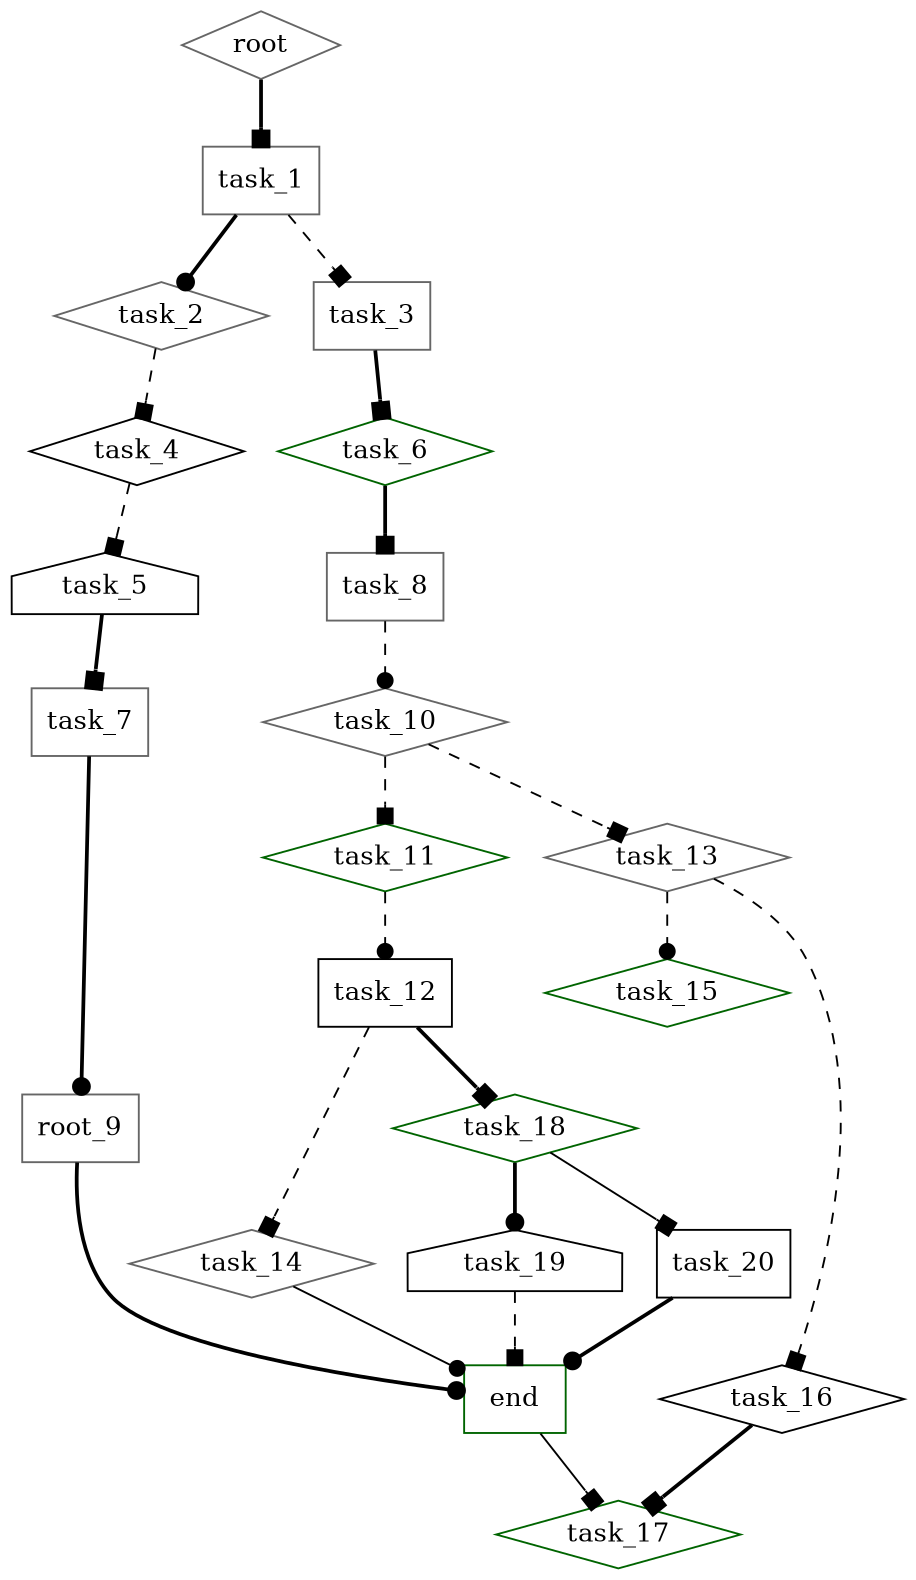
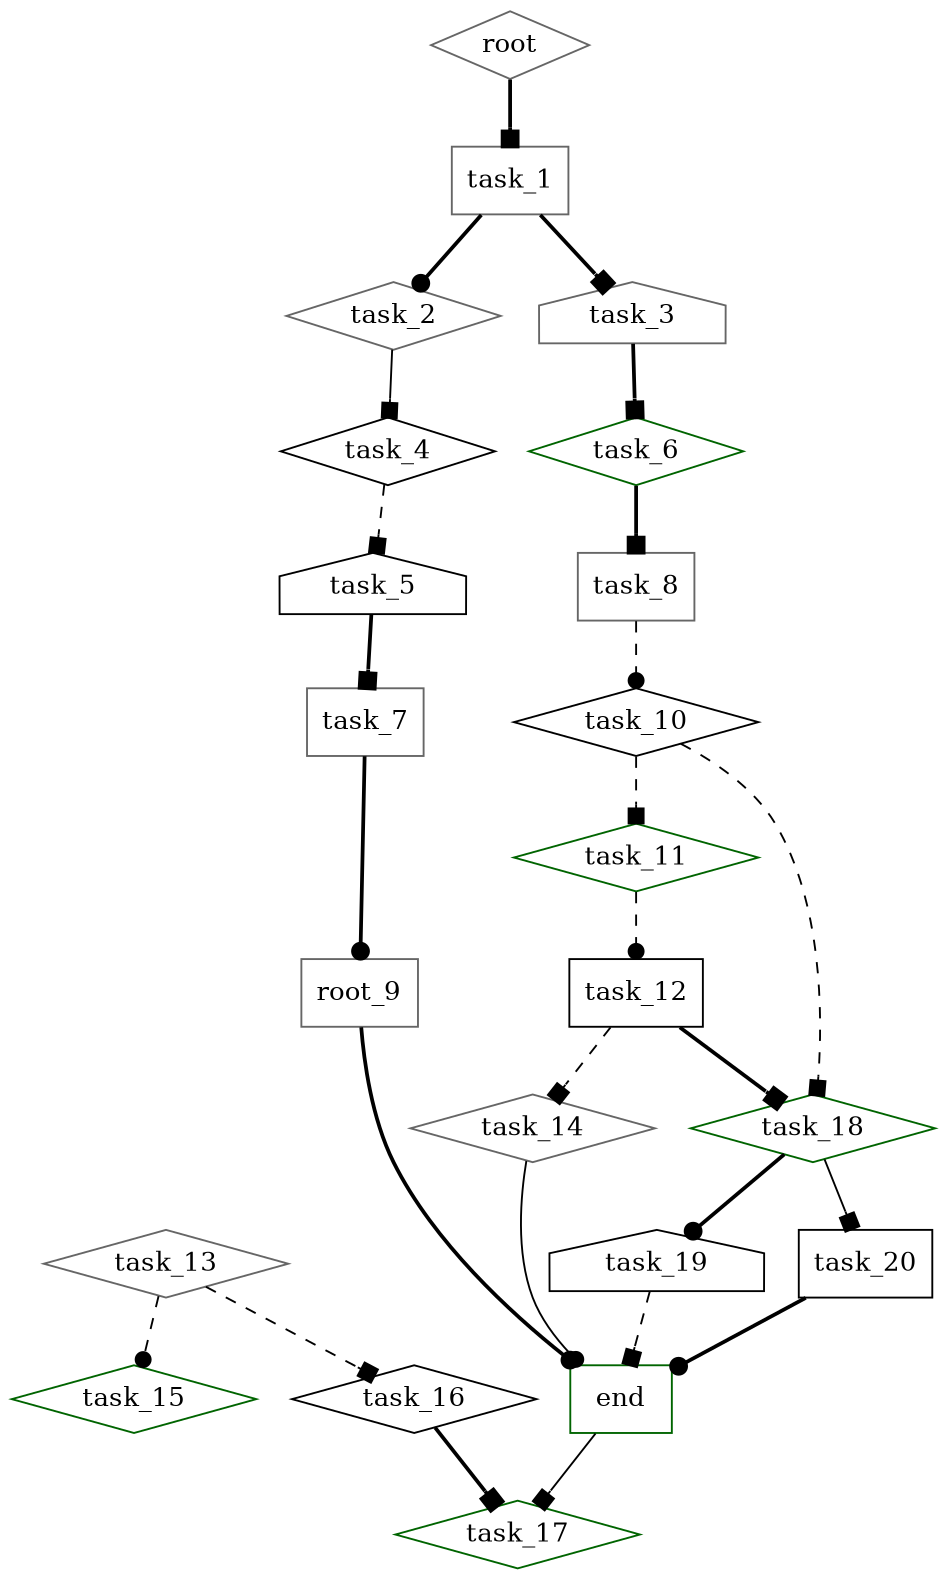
edge "task_1" -> "task_3": style dashed -> bold
node "task_3": shape box -> house
edge "task_2" -> "task_4": style dashed -> solid
node "task_10": color gray40 -> black
edge "task_10" -> "task_13": now "task_10" -> "task_18"
